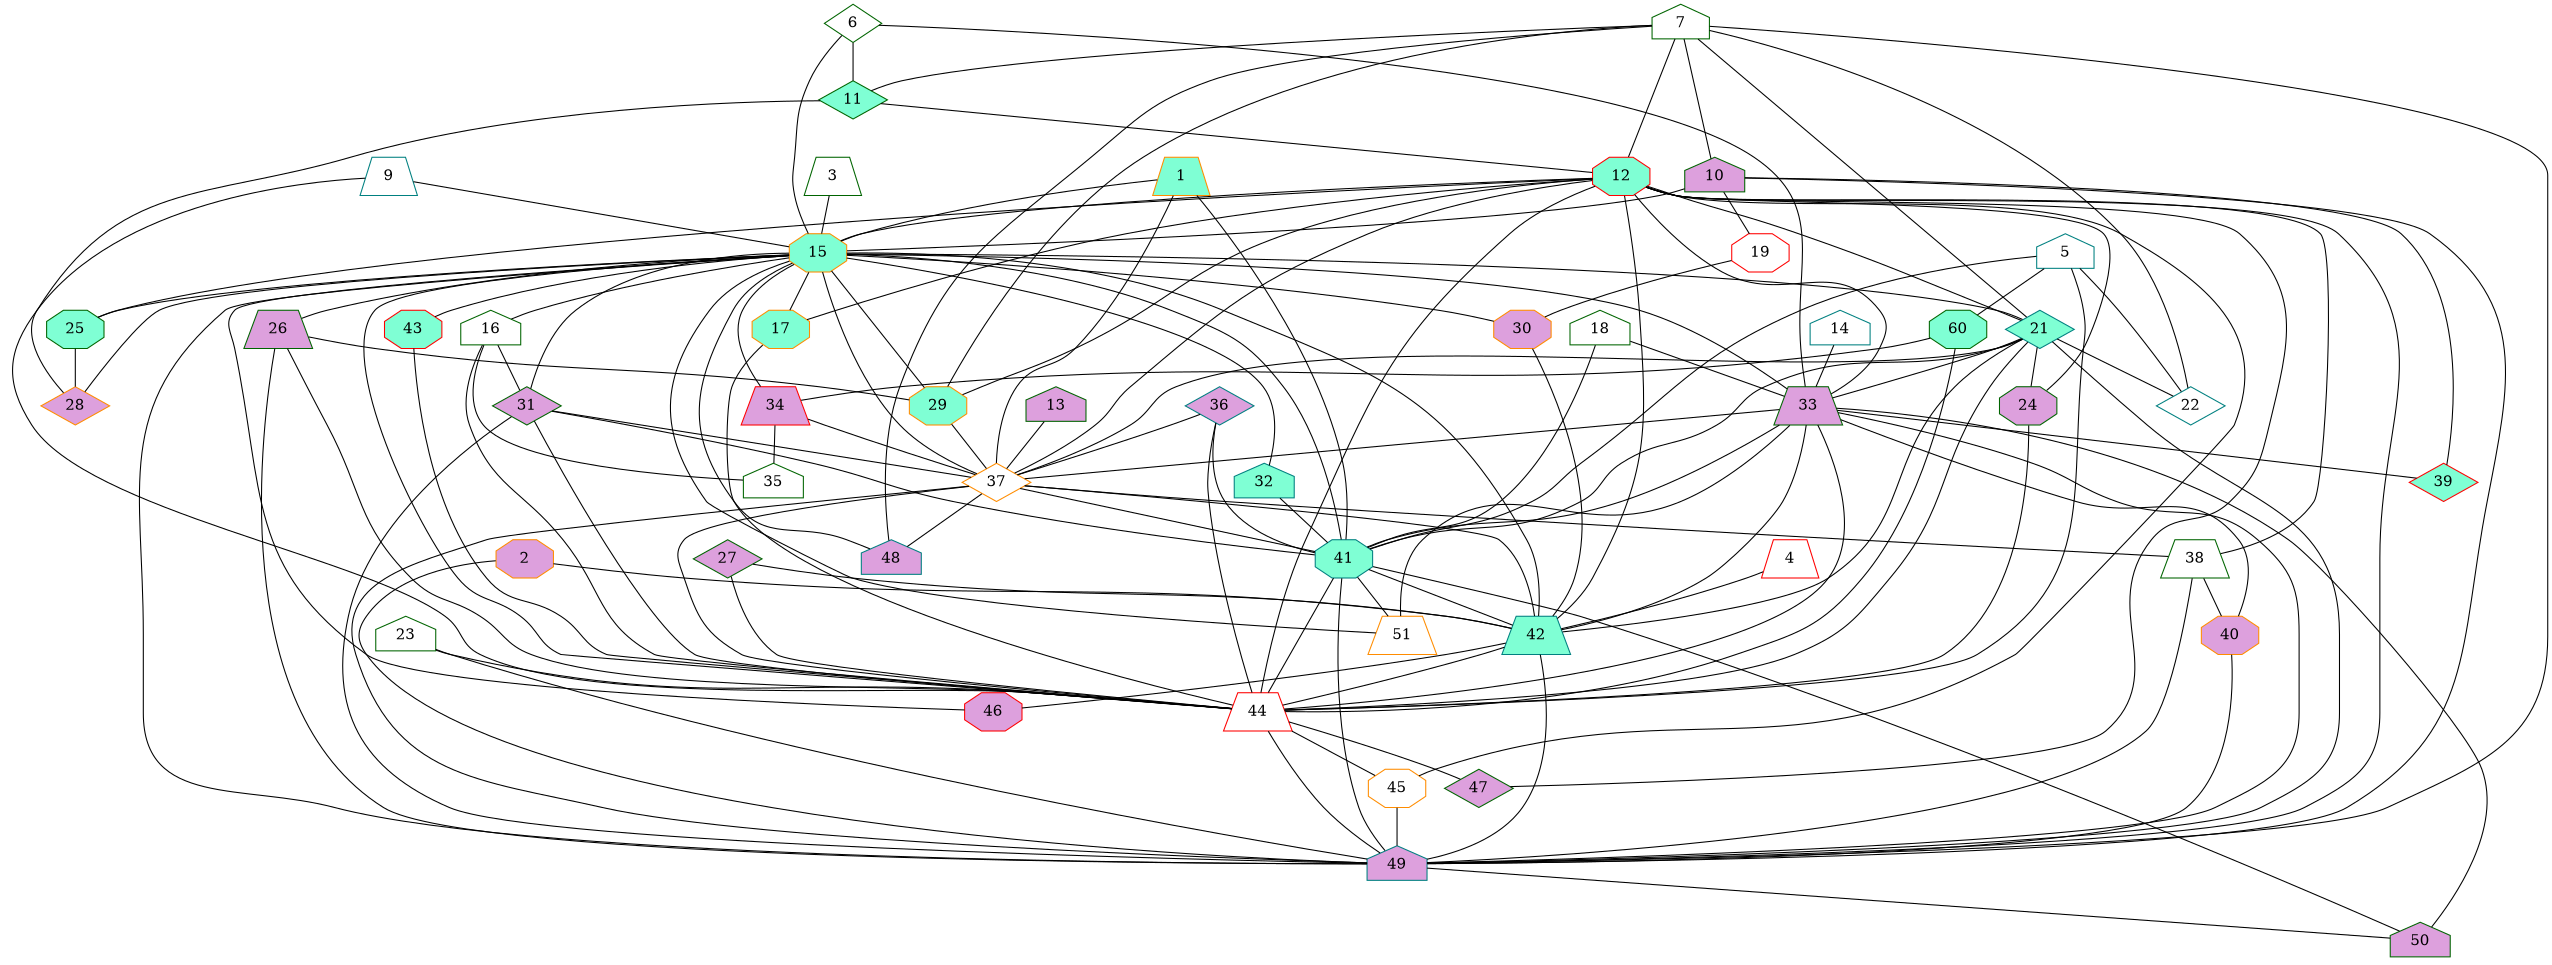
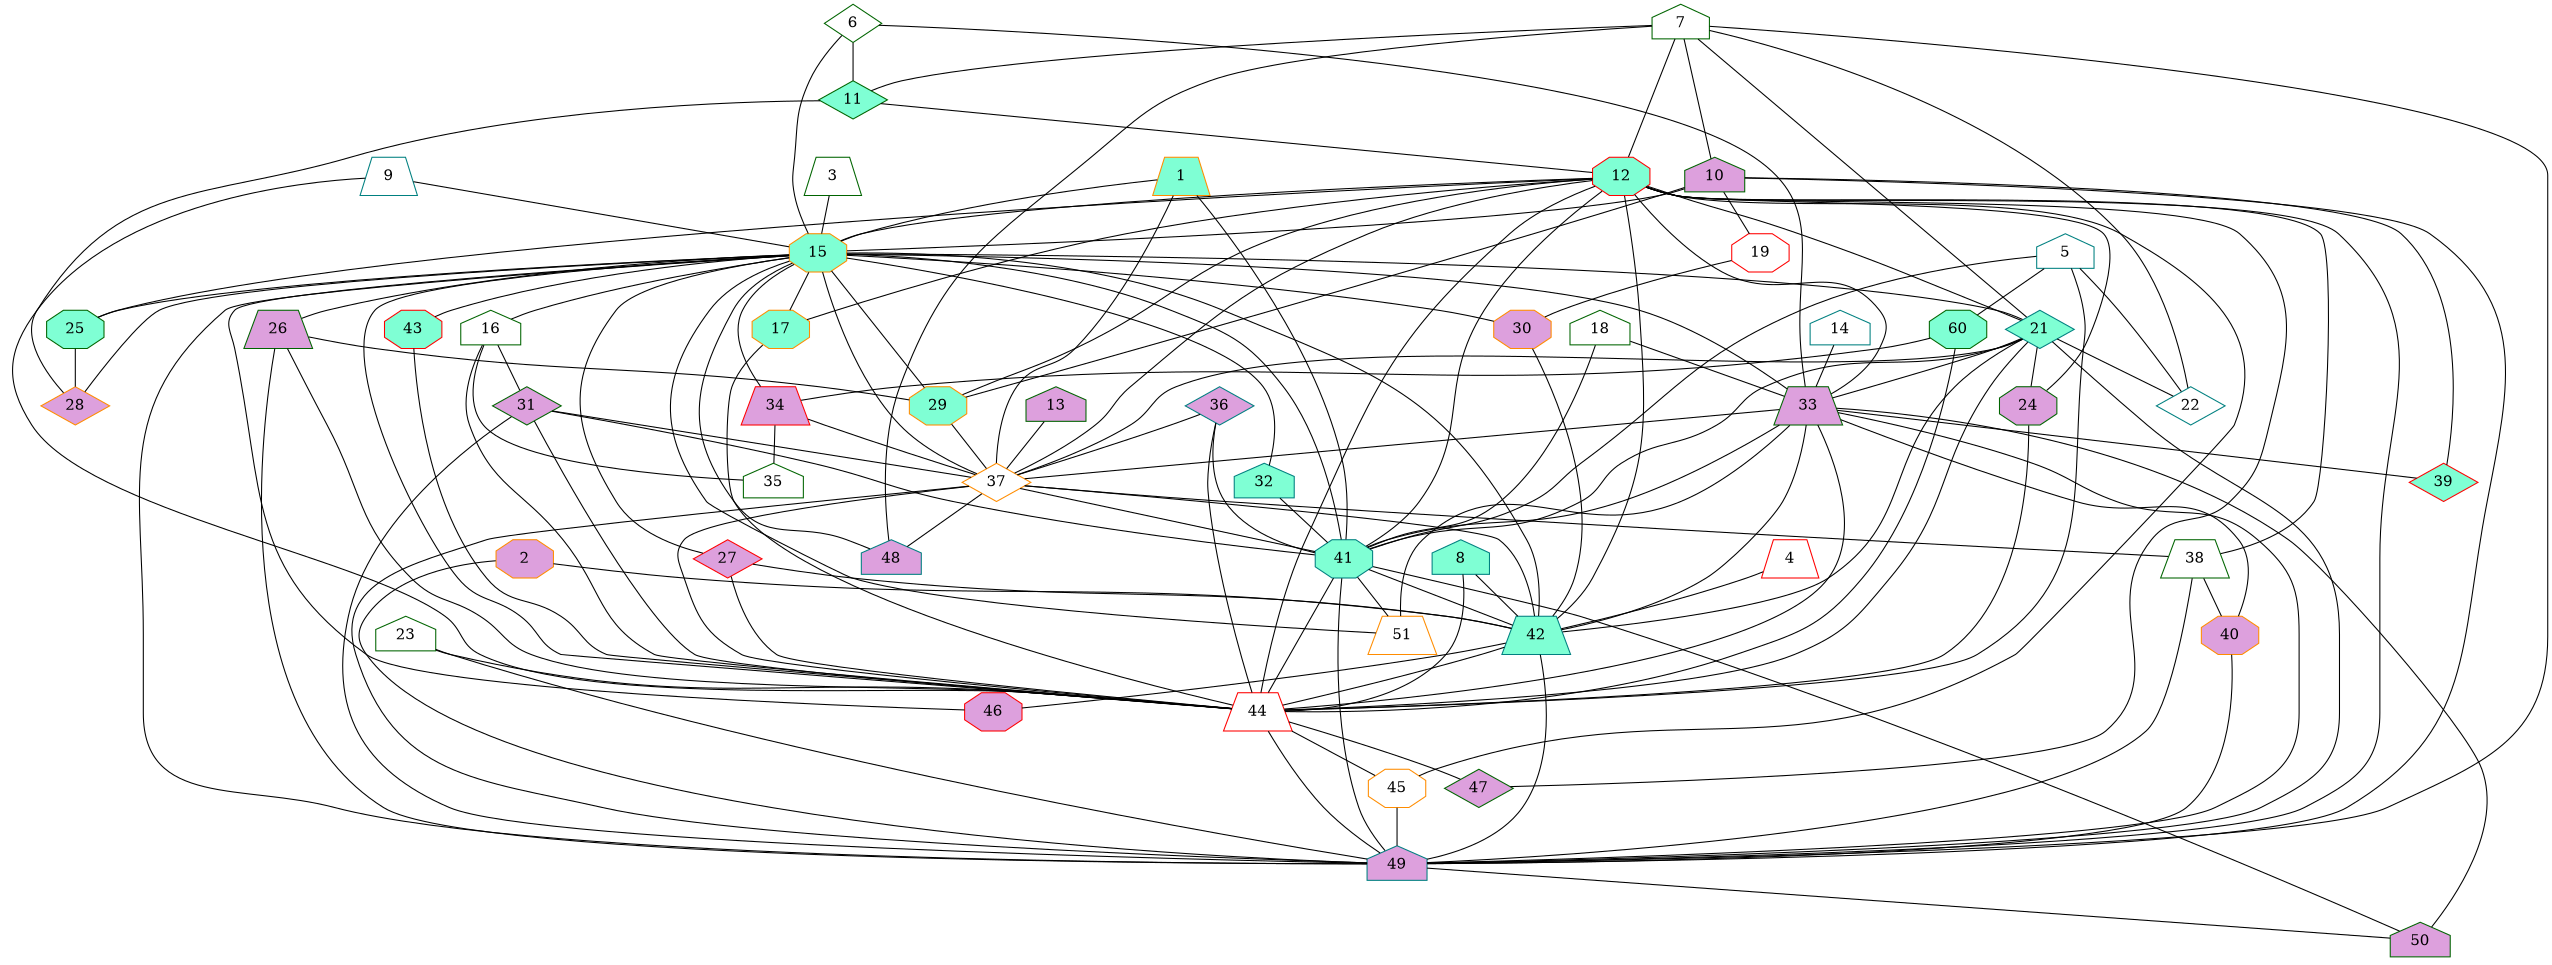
edge "7" -- "29": now "10" -- "29"
edge "15" -- "31": now "15" -- "27"
edge "12" -- "41": added
node "27": color darkgreen -> red
node "8": added
